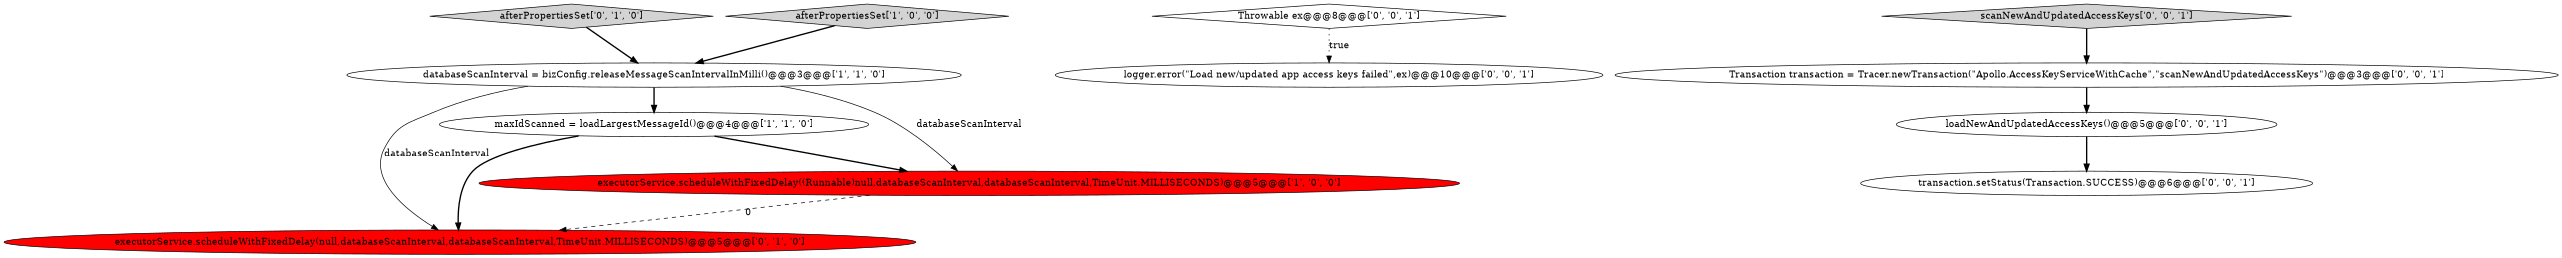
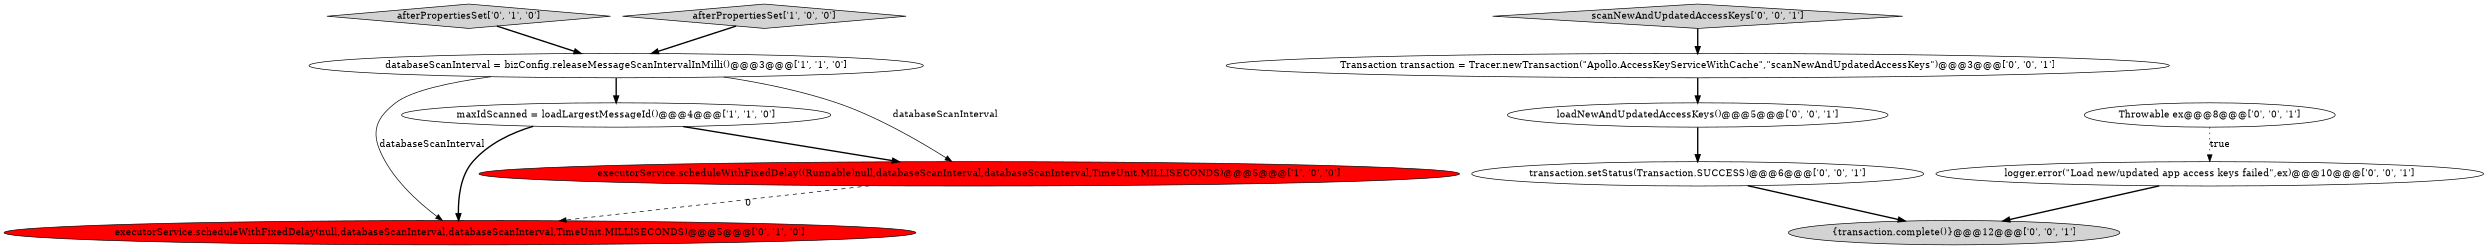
node "Throwable ex@@@8@@@['0', '0', '1']": shape diamond -> ellipse
node "{transaction.complete()}@@@12@@@['0', '0', '1']": added
